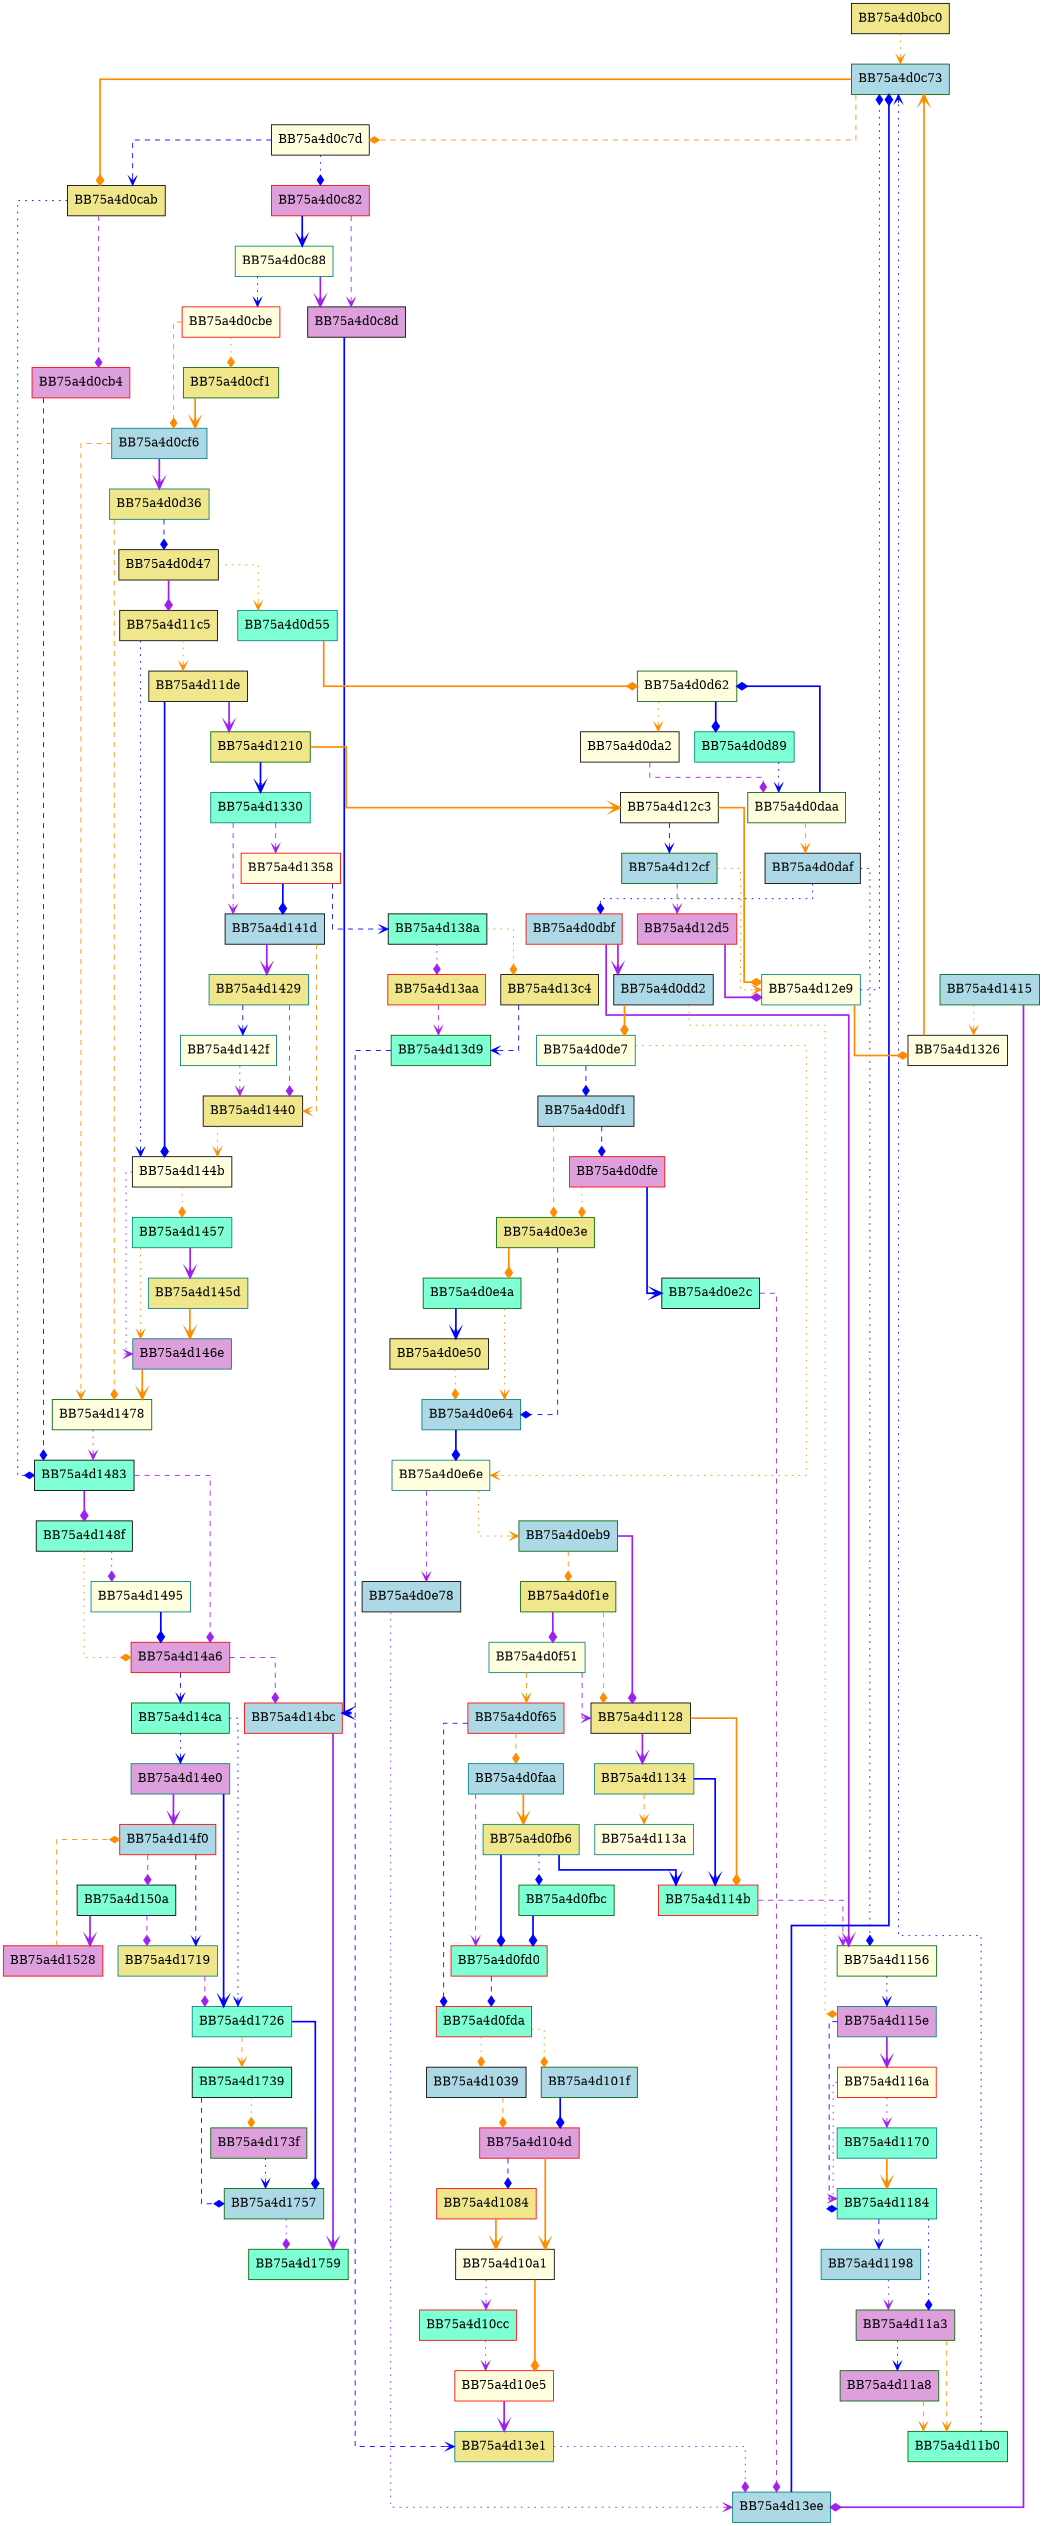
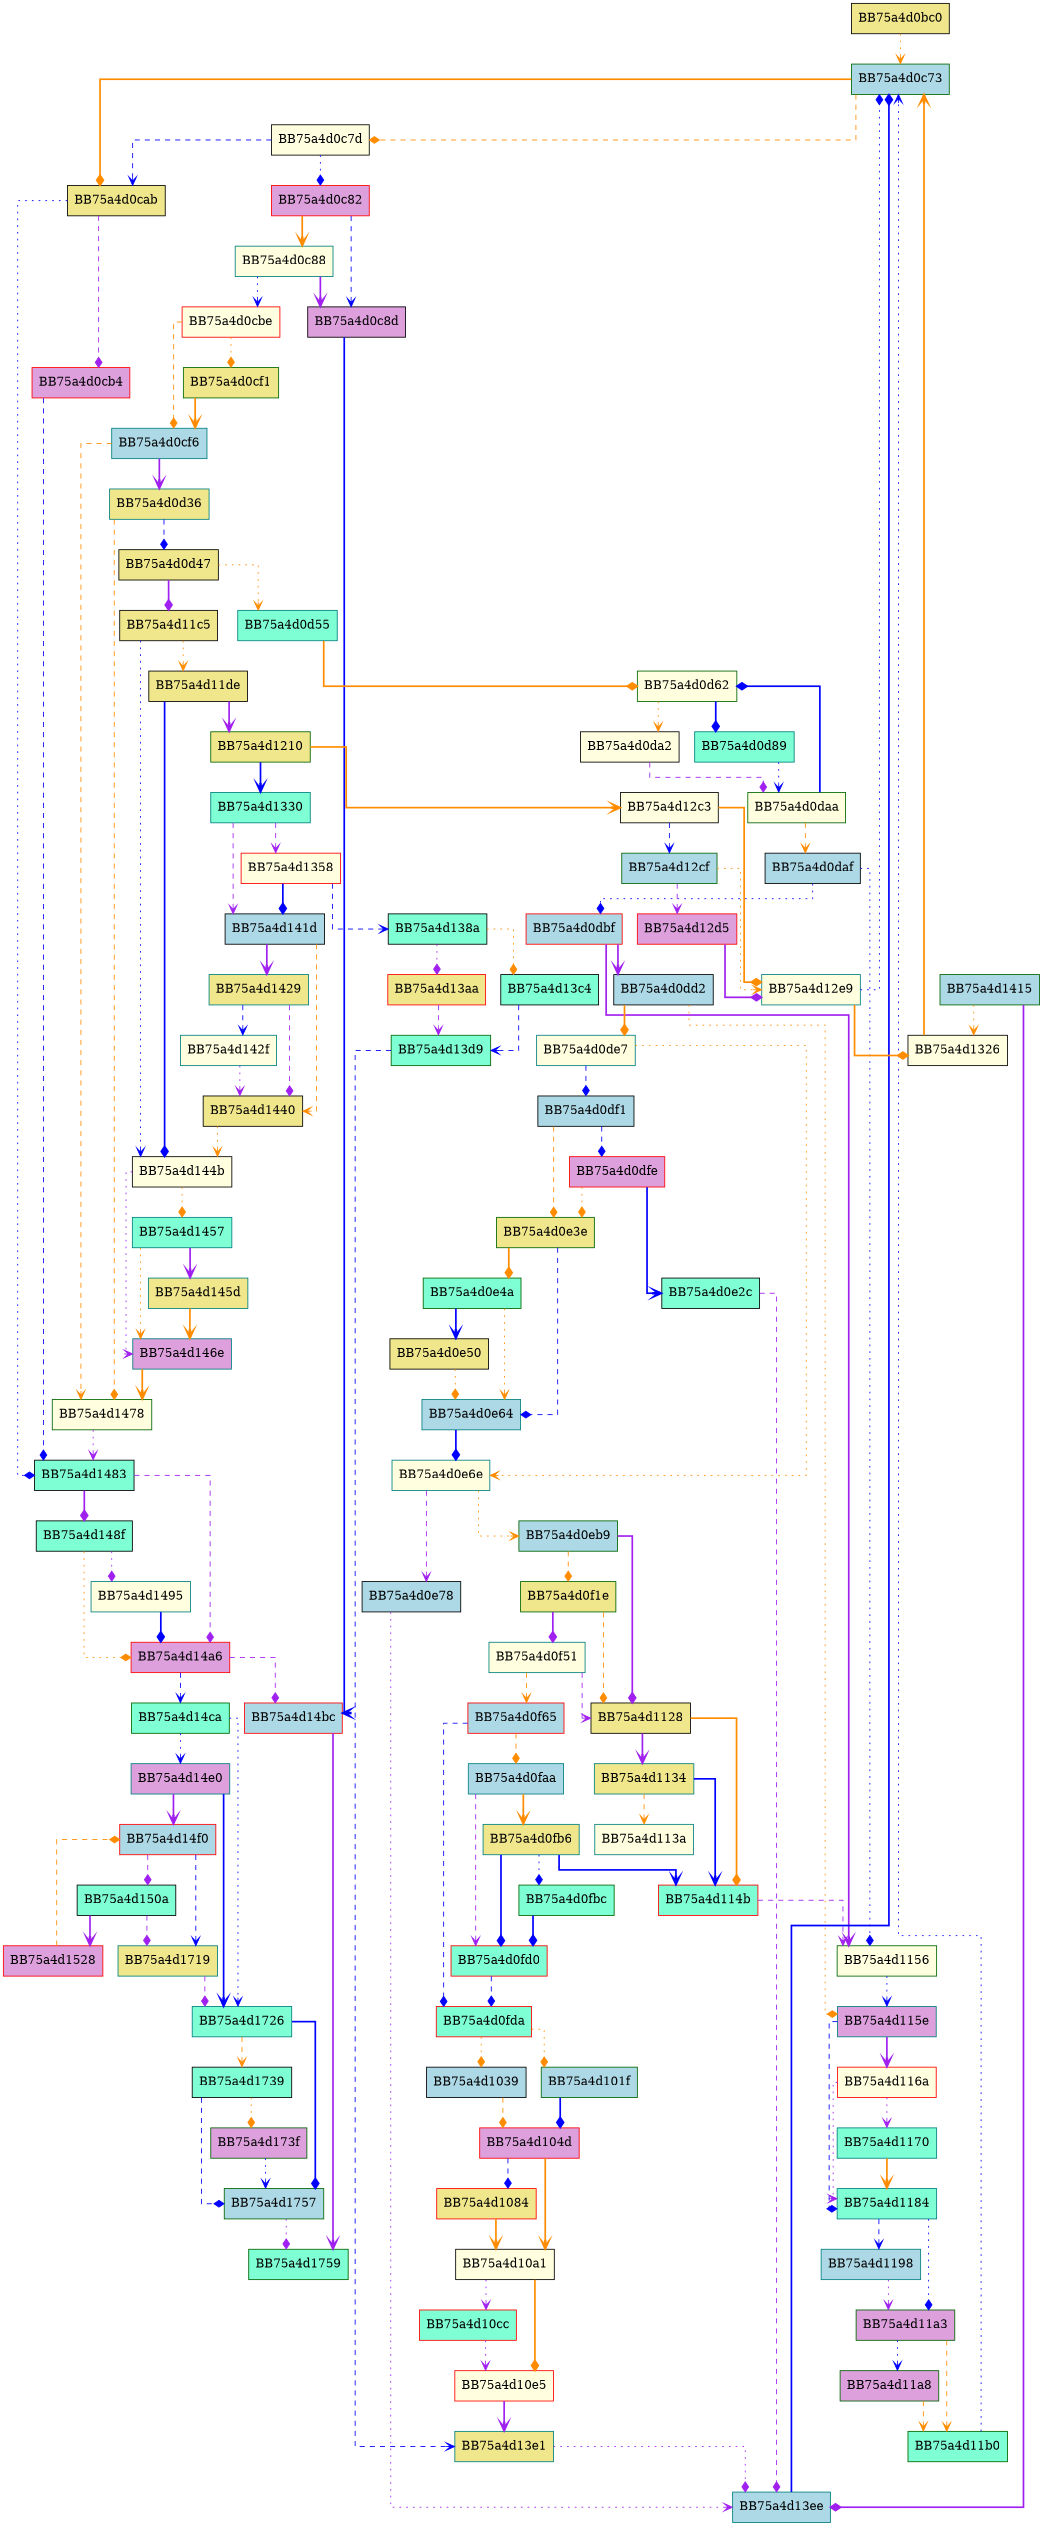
edge "BB75a4d0c82" -> "BB75a4d0c88": color blue -> darkorange
edge "BB75a4d0c82" -> "BB75a4d0c8d": color purple -> blue
node "BB75a4d13c4": fillcolor khaki -> aquamarine
